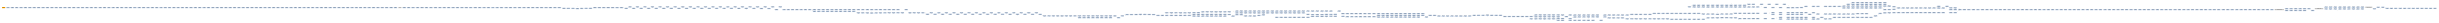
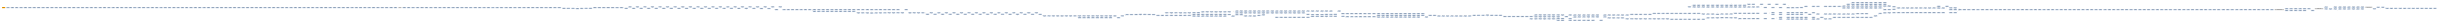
node "0x0044a6d2 je": removed
